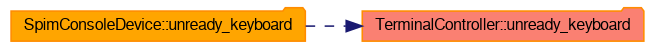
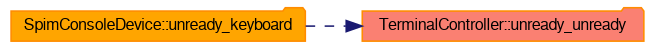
node "TerminalController::unready_keyboard": label "TerminalController::unready_keyboard" -> "TerminalController::unready_unready"
